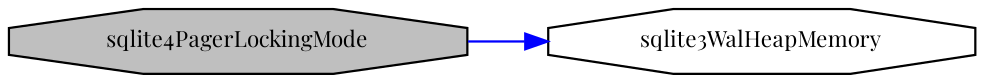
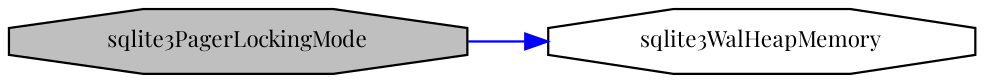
node "sqlite4PagerLockingMode": label "sqlite4PagerLockingMode" -> "sqlite3PagerLockingMode"
